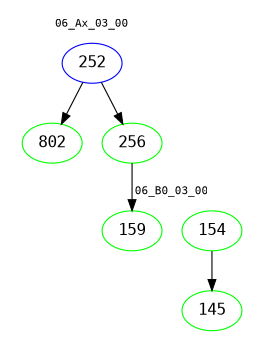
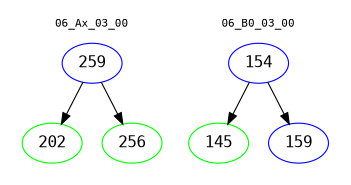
node "252": label "252" -> "259"
node "802": label "802" -> "202"
edge "256" -> "159": now "154" -> "159"
node "159": color green -> blue
node "154": color green -> blue
